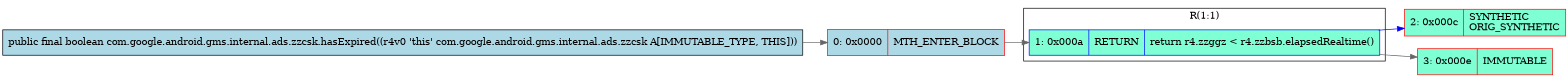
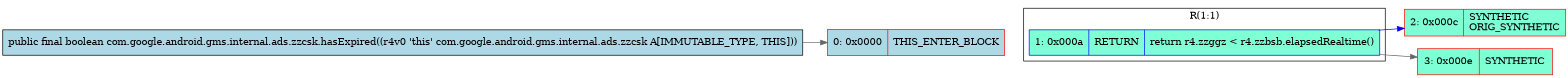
node "0: 0x0000": text "MTH_ENTER_BLOCK" -> "THIS_ENTER_BLOCK"
edge "0: 0x0000" -> "1: 0x000a": removed
node "3: 0x000e": text "IMMUTABLE" -> "SYNTHETIC"
